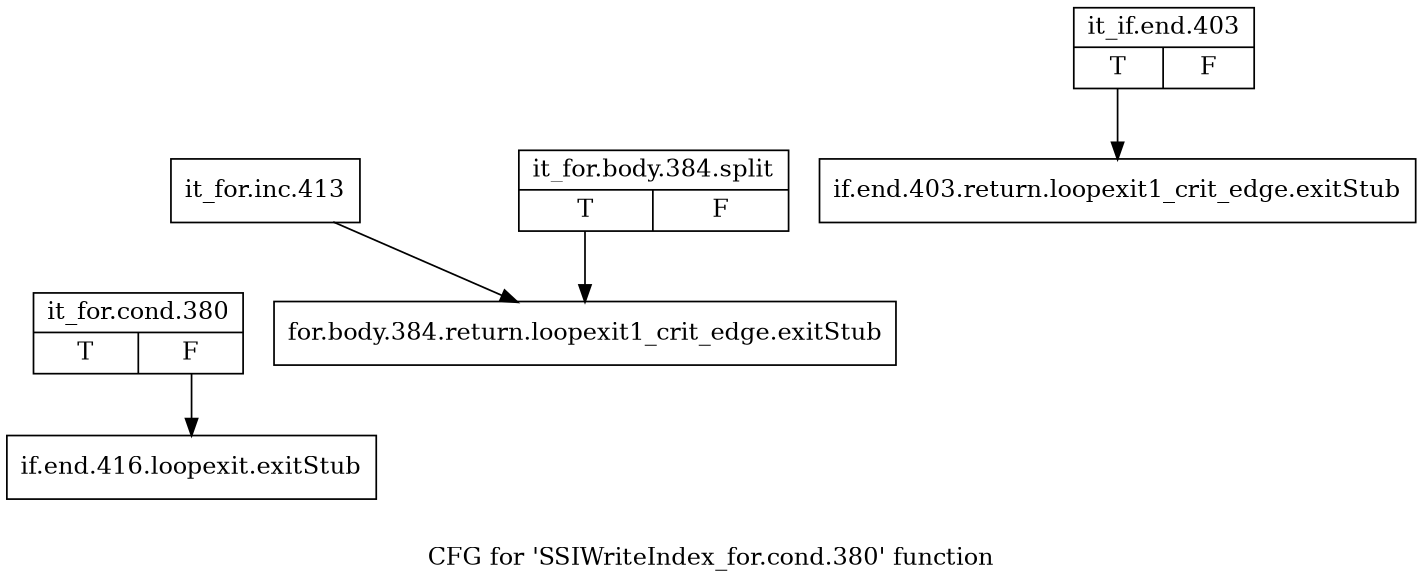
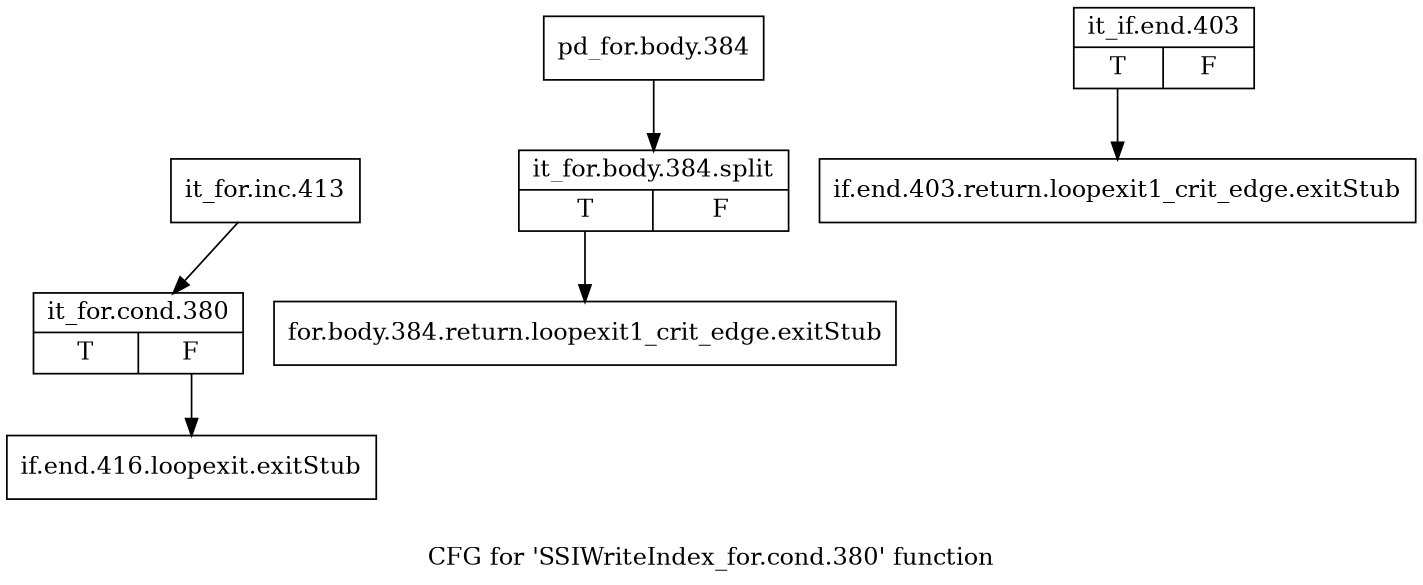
node "pd_for.body.384": added
edge "it_for.inc.413" -> "for.body.384.return.loopexit1_crit_edge.exitStub": now "it_for.inc.413" -> "it_for.cond.380"
